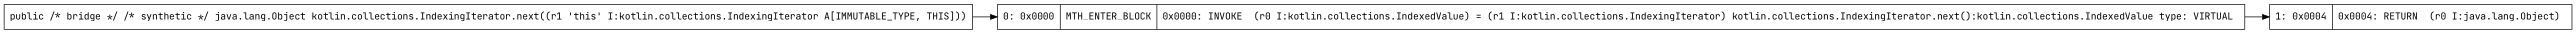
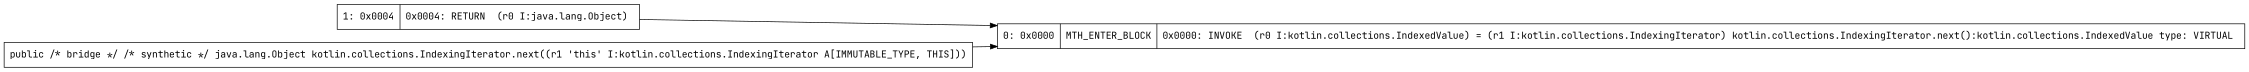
edge "0: 0x0000" -> "1: 0x0004": reversed
